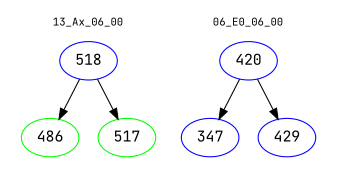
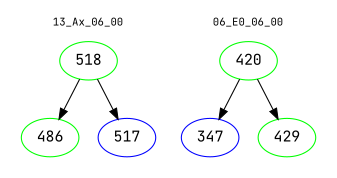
node "518": color blue -> green
node "420": color blue -> green
node "517": color green -> blue
node "429": color blue -> green
